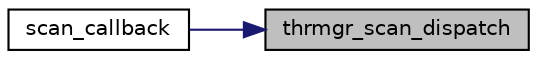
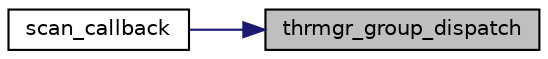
node "thrmgr_scan_dispatch": label "thrmgr_scan_dispatch" -> "thrmgr_group_dispatch"
